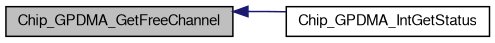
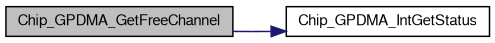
edge "Chip_GPDMA_IntGetStatus" -> "Chip_GPDMA_GetFreeChannel": reversed
